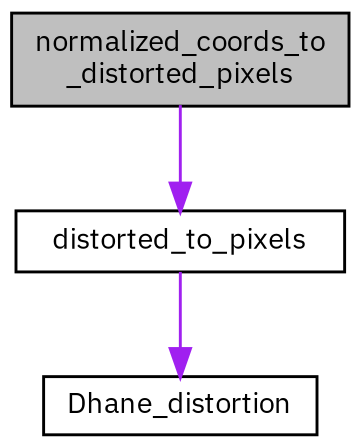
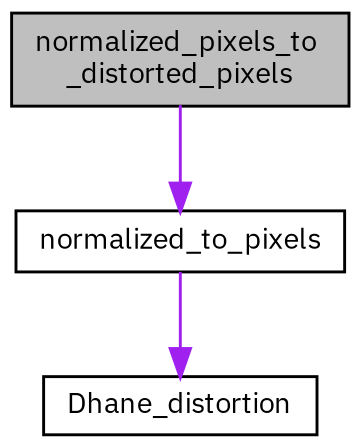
node "normalized_coords_to _distorted_pixels": label "normalized_coords_to _distorted_pixels" -> "normalized_pixels_to _distorted_pixels"
node "distorted_to_pixels": label "distorted_to_pixels" -> "normalized_to_pixels"
